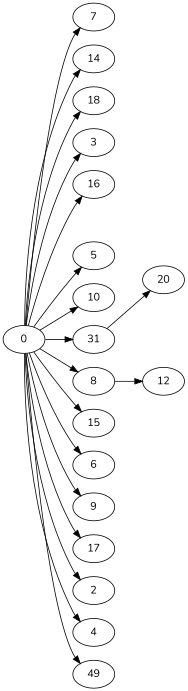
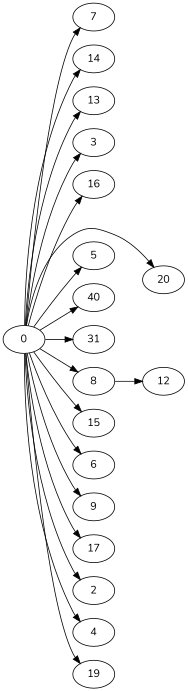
node "18": label "18" -> "13"
node "10": label "10" -> "40"
edge "31" -> "20": now "0" -> "20"
node "49": label "49" -> "19"
